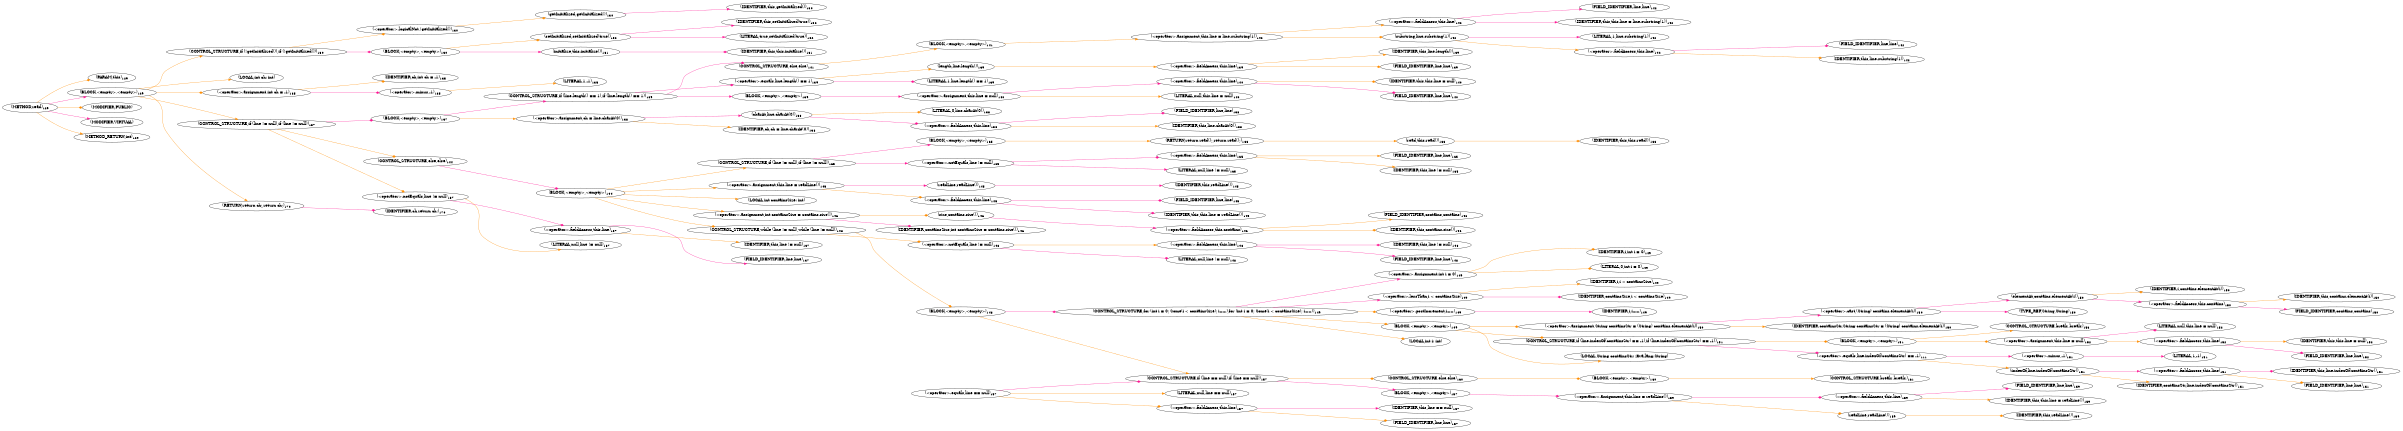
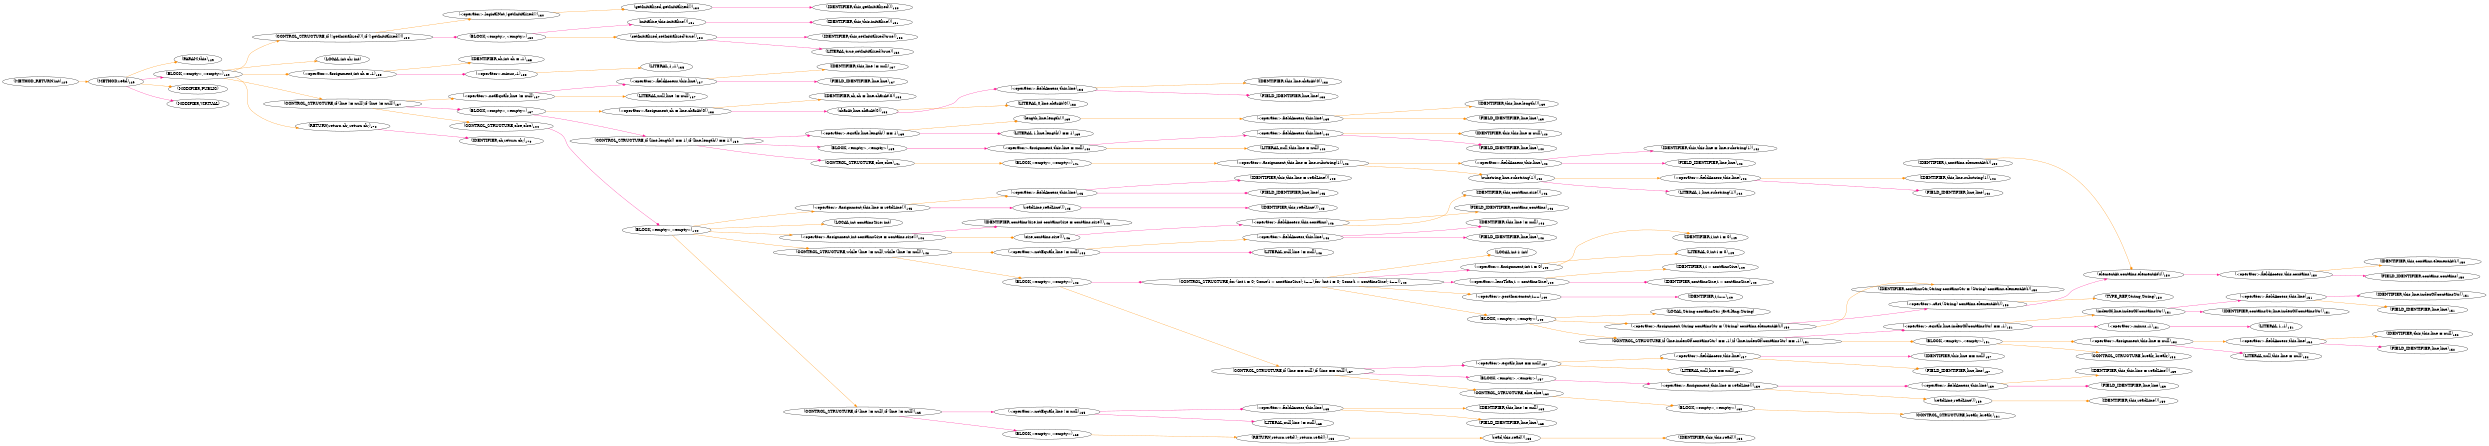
edge "(<operator>.equals,line.length() == 1)" -> "(length,line.length())": arrowhead normal -> diamond
edge "(METHOD,read)" -> "(METHOD_RETURN,int)": reversed
edge "(elementAt,contains.elementAt(i))" -> "(IDENTIFIER,i,contains.elementAt(i))": reversed
edge "(<operator>.cast,(String) contains.elementAt(i))" -> "(TYPE_REF,String,String)": color deeppink -> darkorange
node "(<operator>.equals,line.indexOf(containsStr) == -1)": text "111" -> "151"
edge "(indexOf,line.indexOf(containsStr))" -> "(IDENTIFIER,containsStr,line.indexOf(containsStr))": color darkorange -> deeppink
edge "(<operator>.equals,line == null)" -> "(CONTROL_STRUCTURE,if (line == null),if (line == null))": reversed
